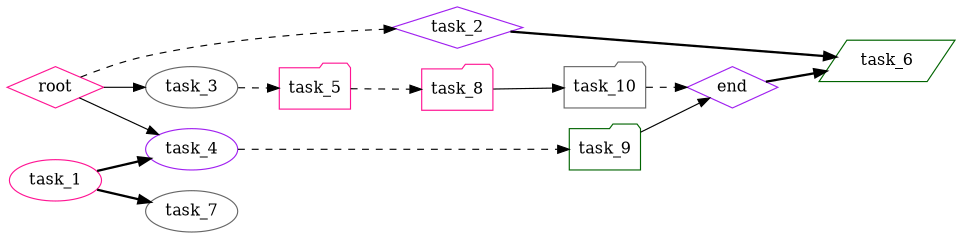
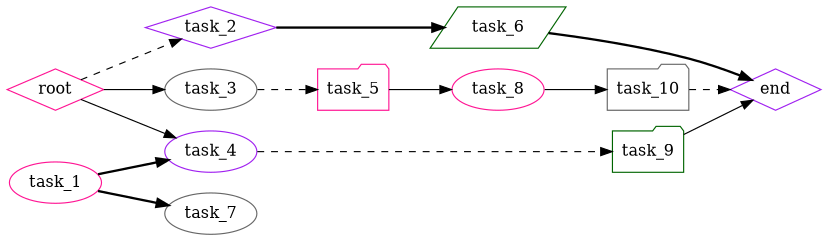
edge "end" -> "task_6": reversed
edge "task_5" -> "task_8": style dashed -> solid
node "task_8": shape folder -> ellipse
